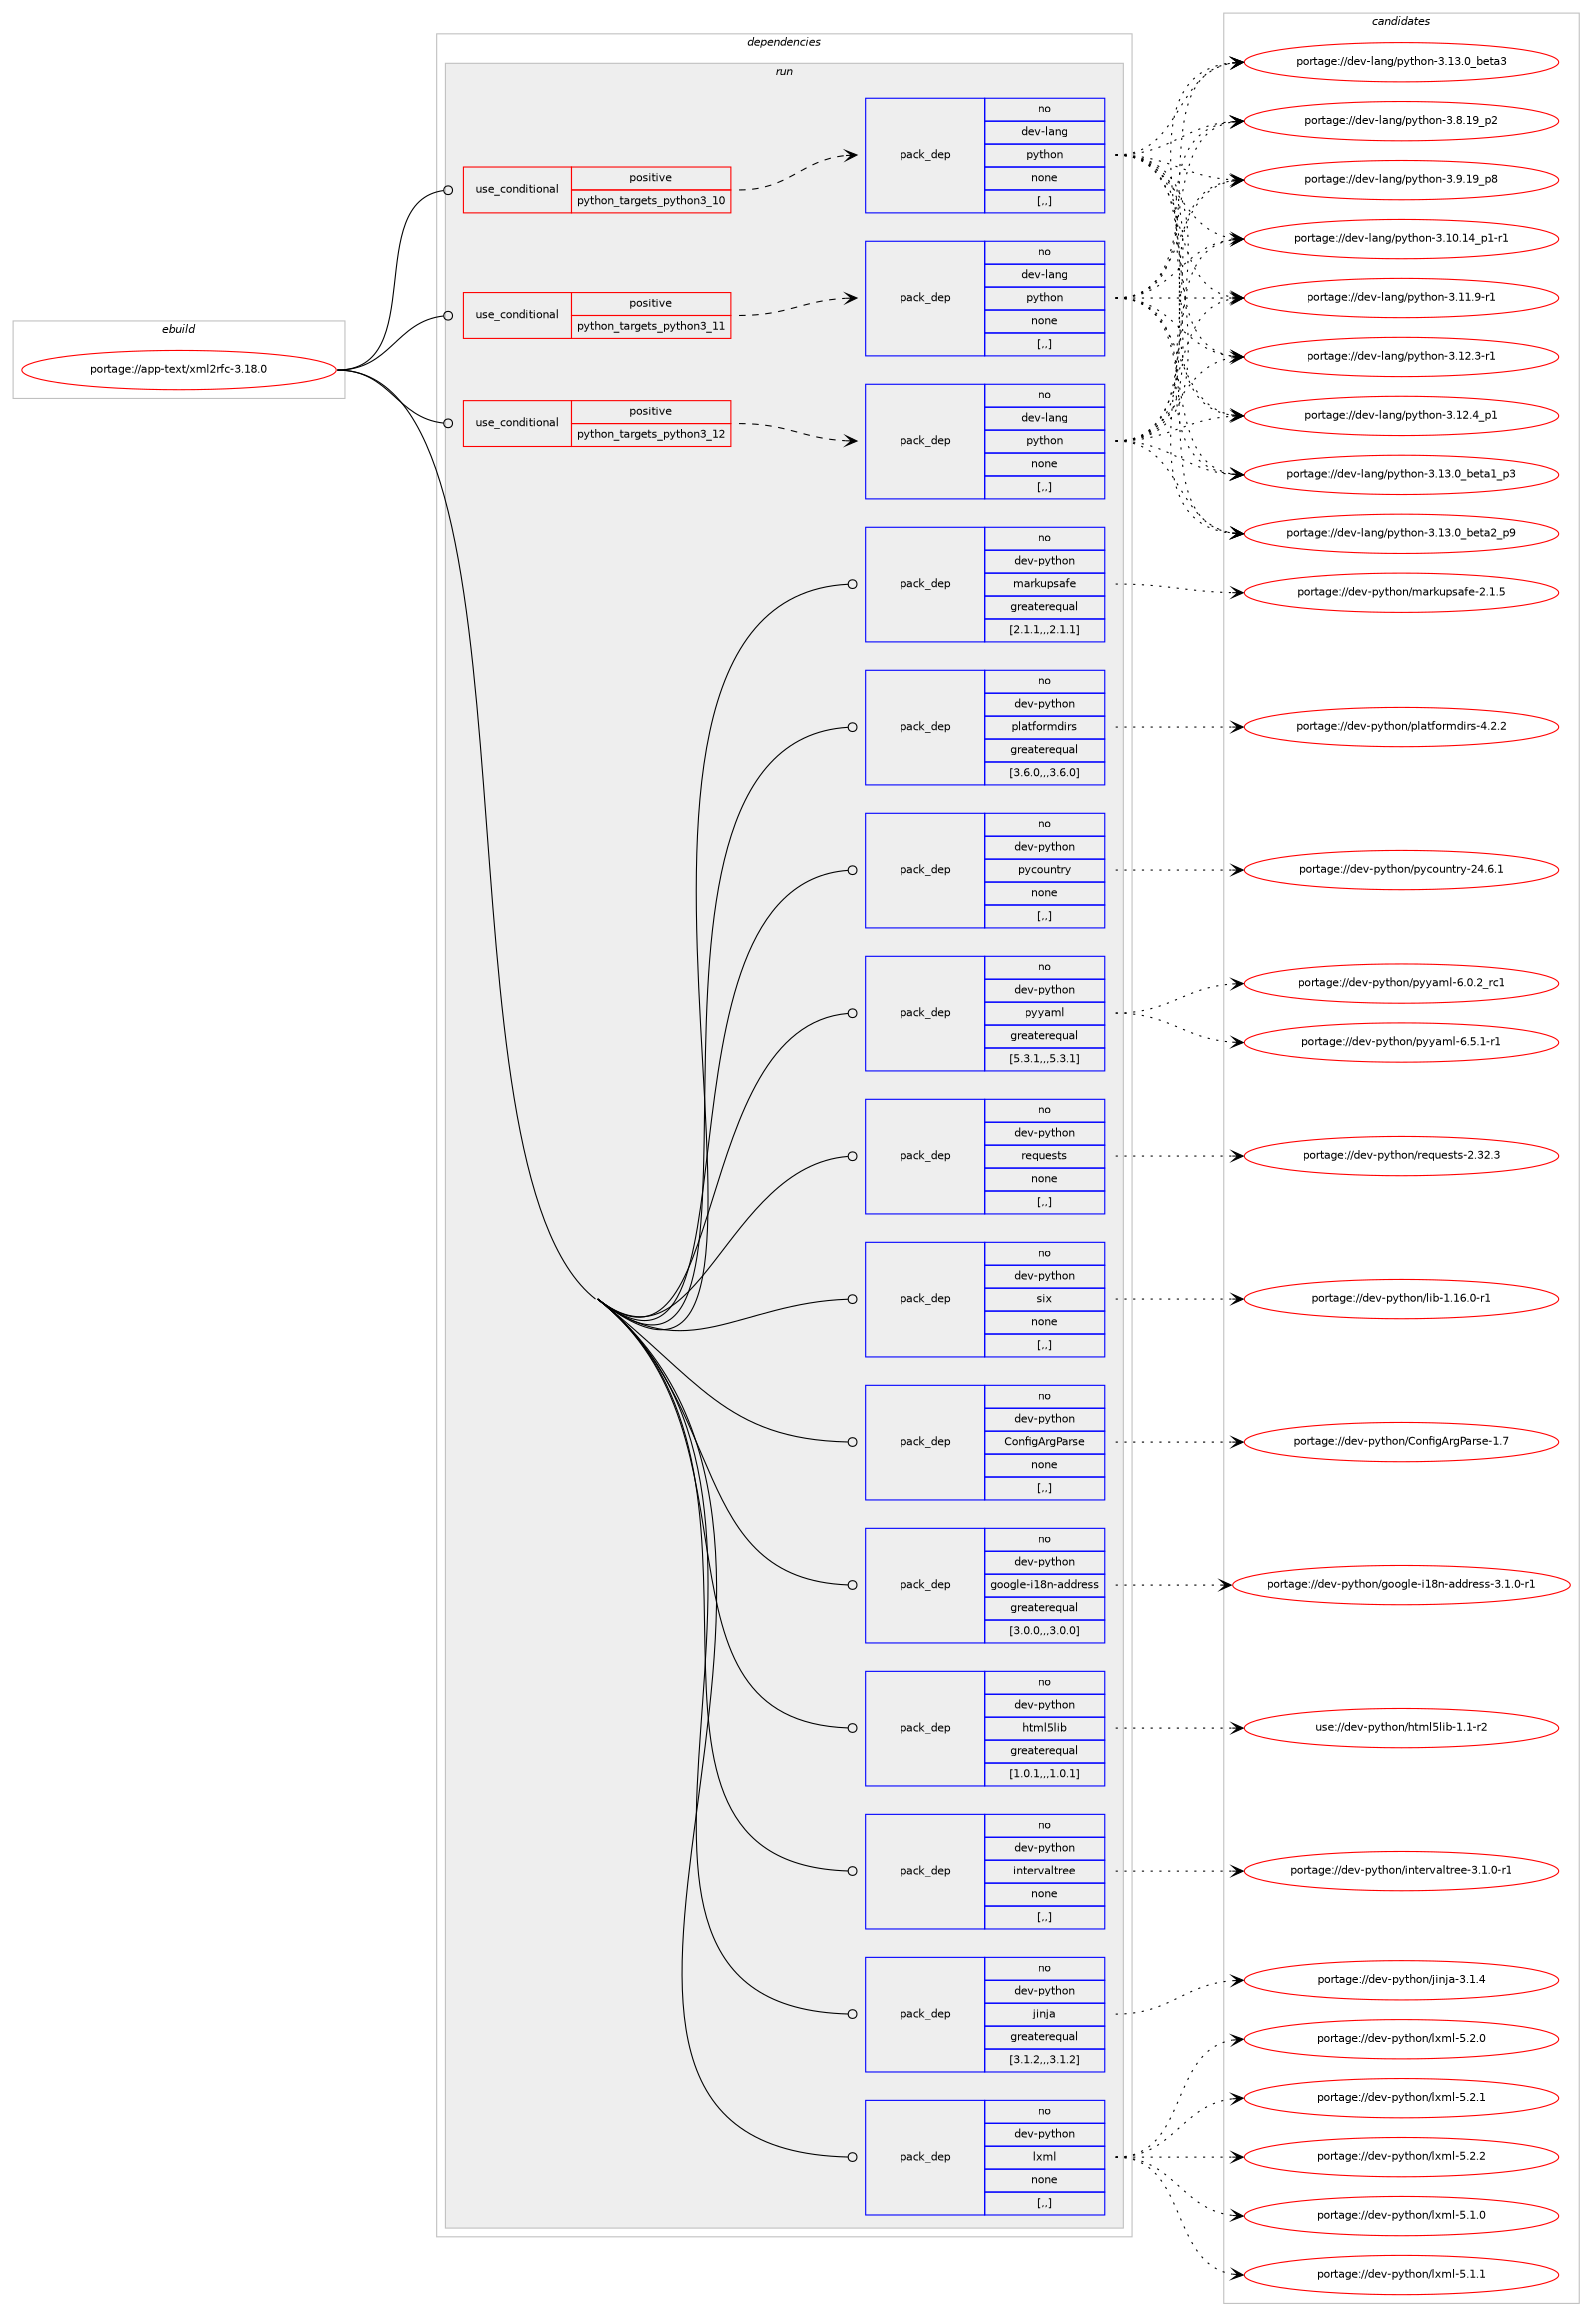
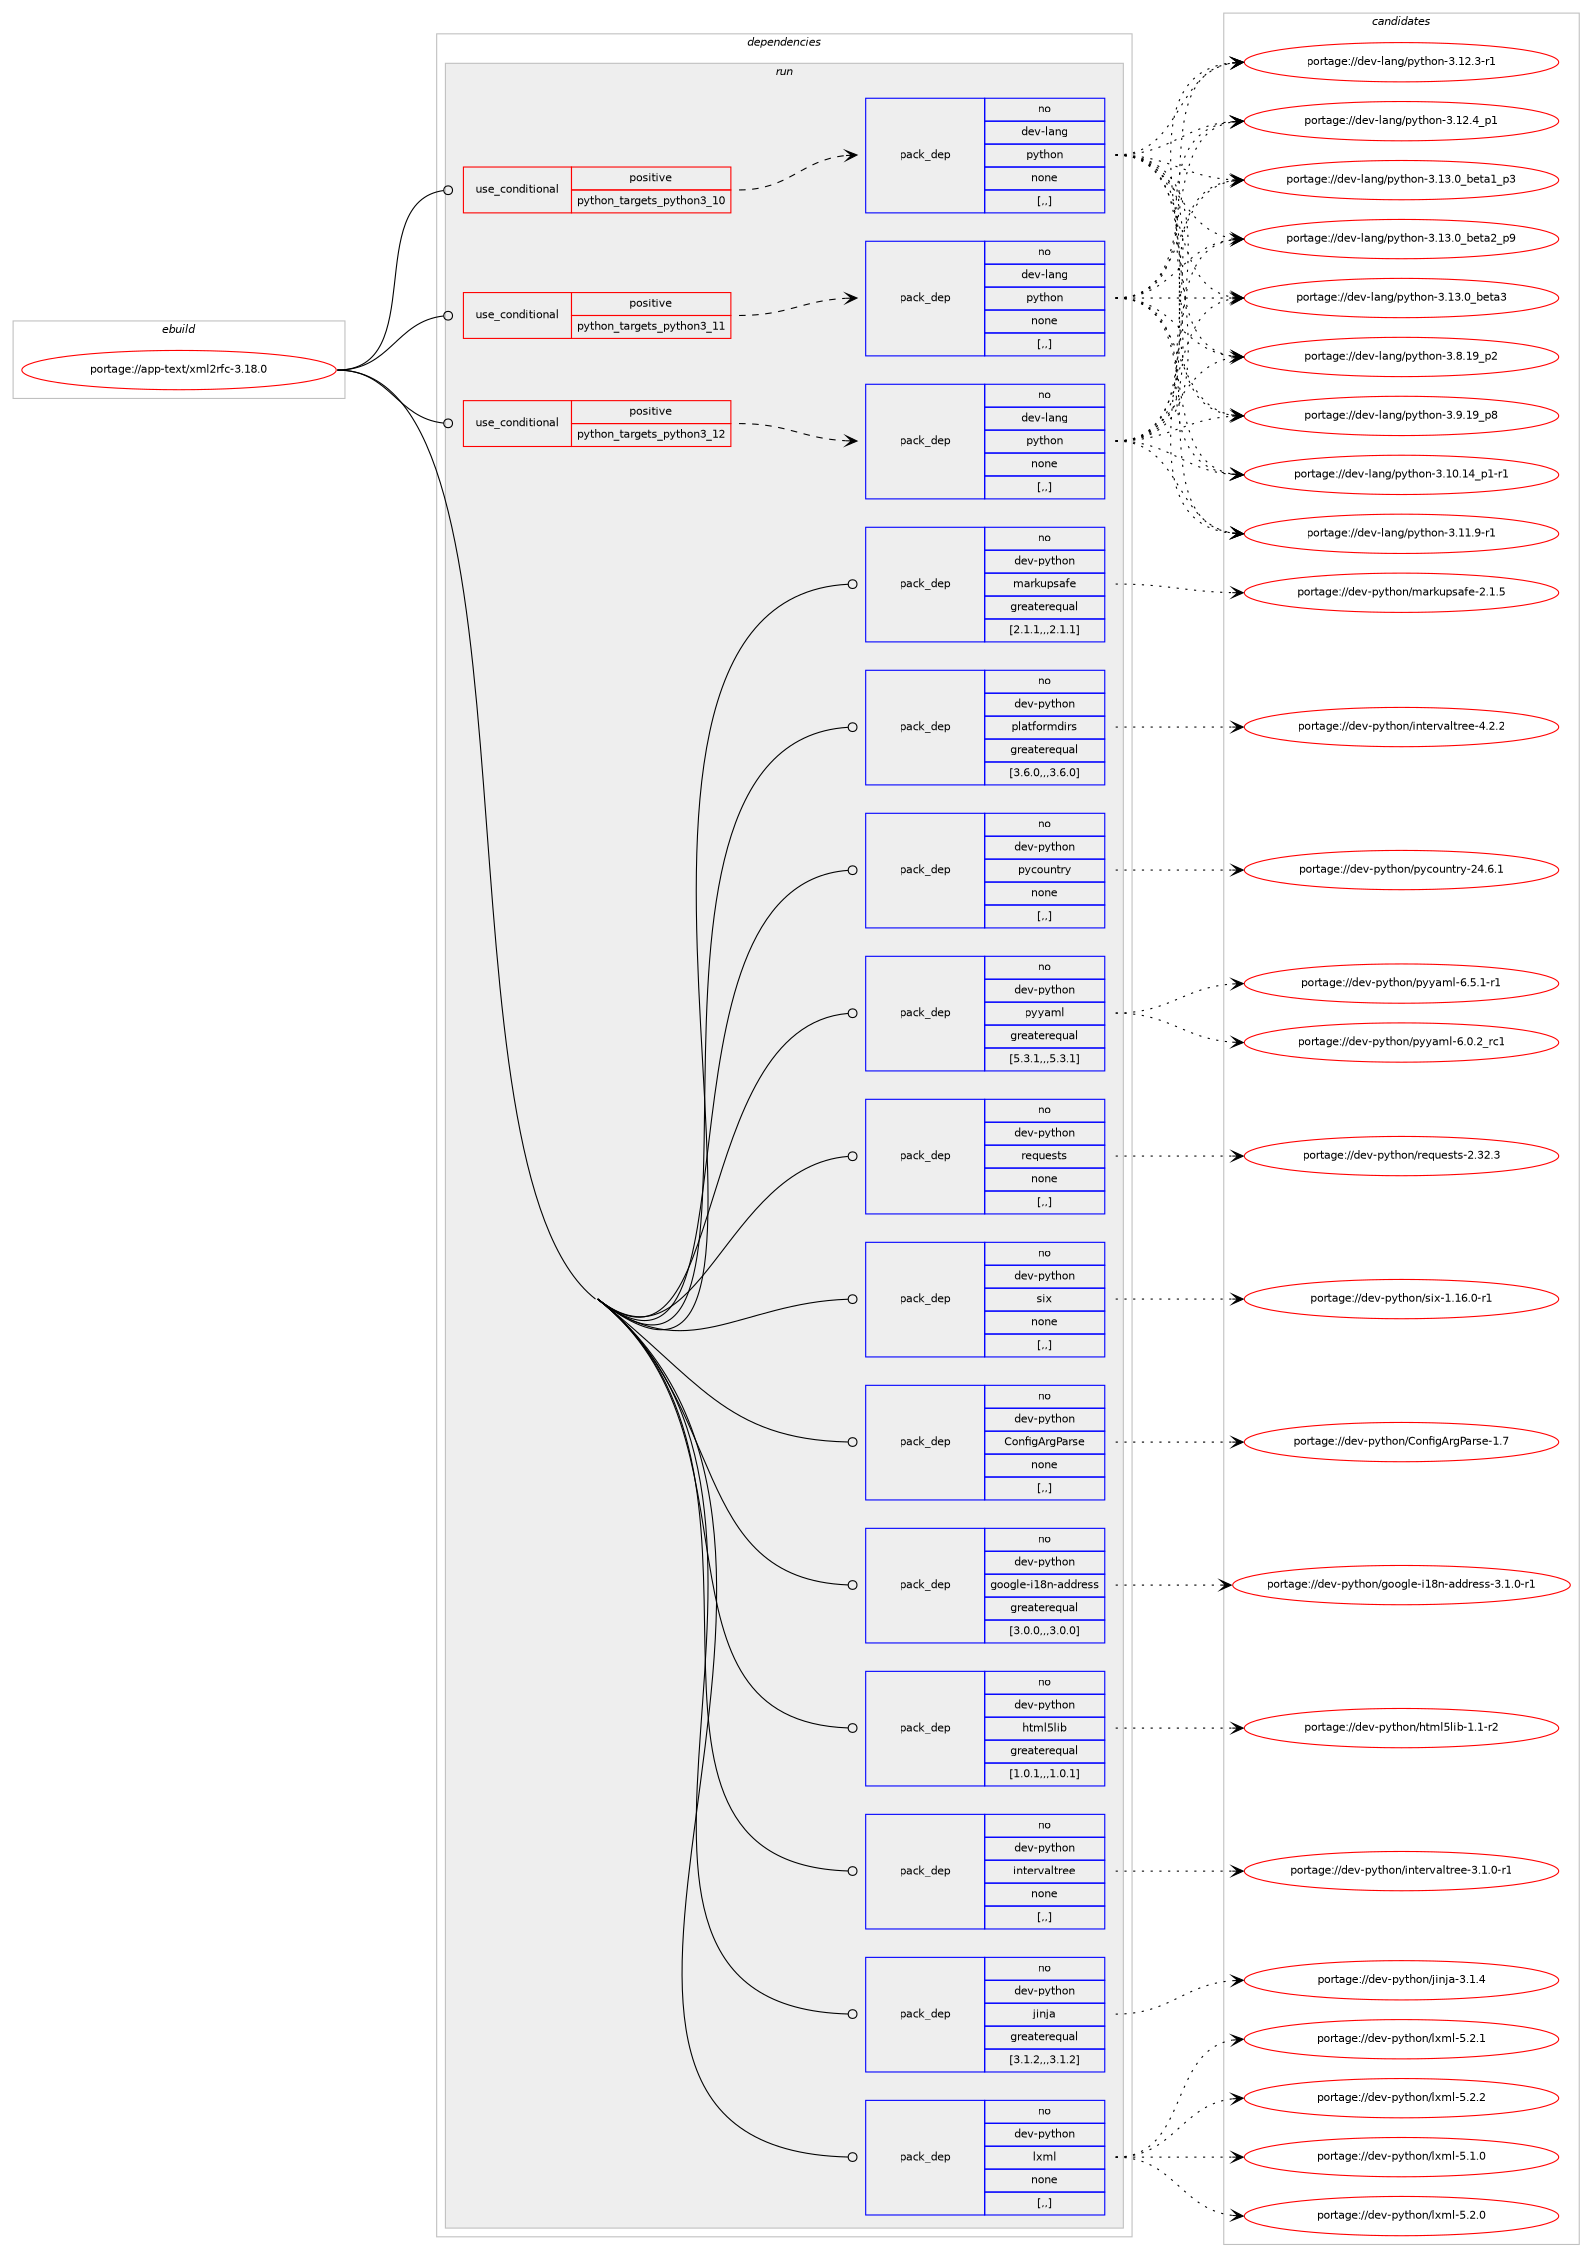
node "portage://dev-python/platformdirs-4.2.2": label "portage://dev-python/platformdirs-4.2.2" -> "portage://dev-python/intervaltree-4.2.2"
node "portage://dev-python/lib-1.16.0-r1": label "portage://dev-python/lib-1.16.0-r1" -> "portage://dev-python/six-1.16.0-r1"
node "use://dev-python/html5lib-1.1-r2": label "use://dev-python/html5lib-1.1-r2" -> "portage://dev-python/html5lib-1.1-r2"
node "portage://dev-python/lxml-5.1.1": removed
